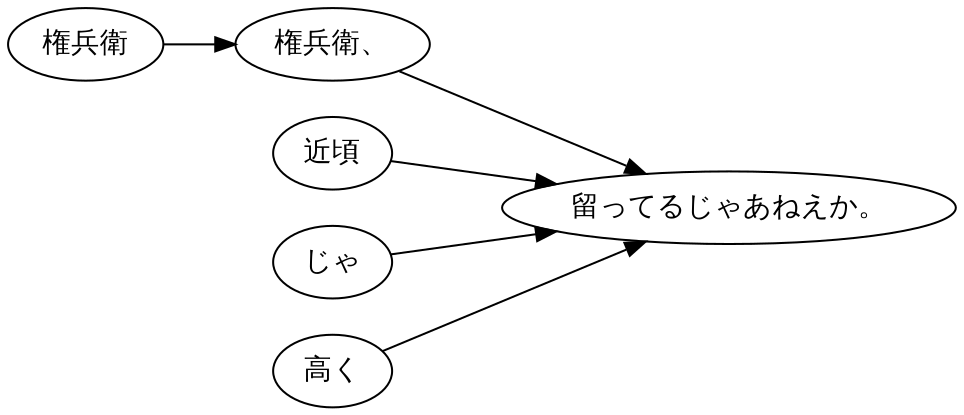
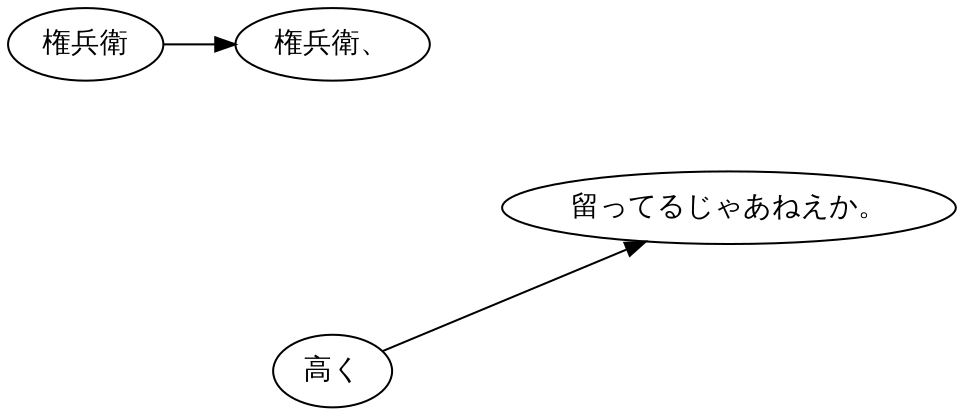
edge "権兵衛、" -> "留ってるじゃあねえか。": removed
node "近頃": removed
node "じゃ": removed
